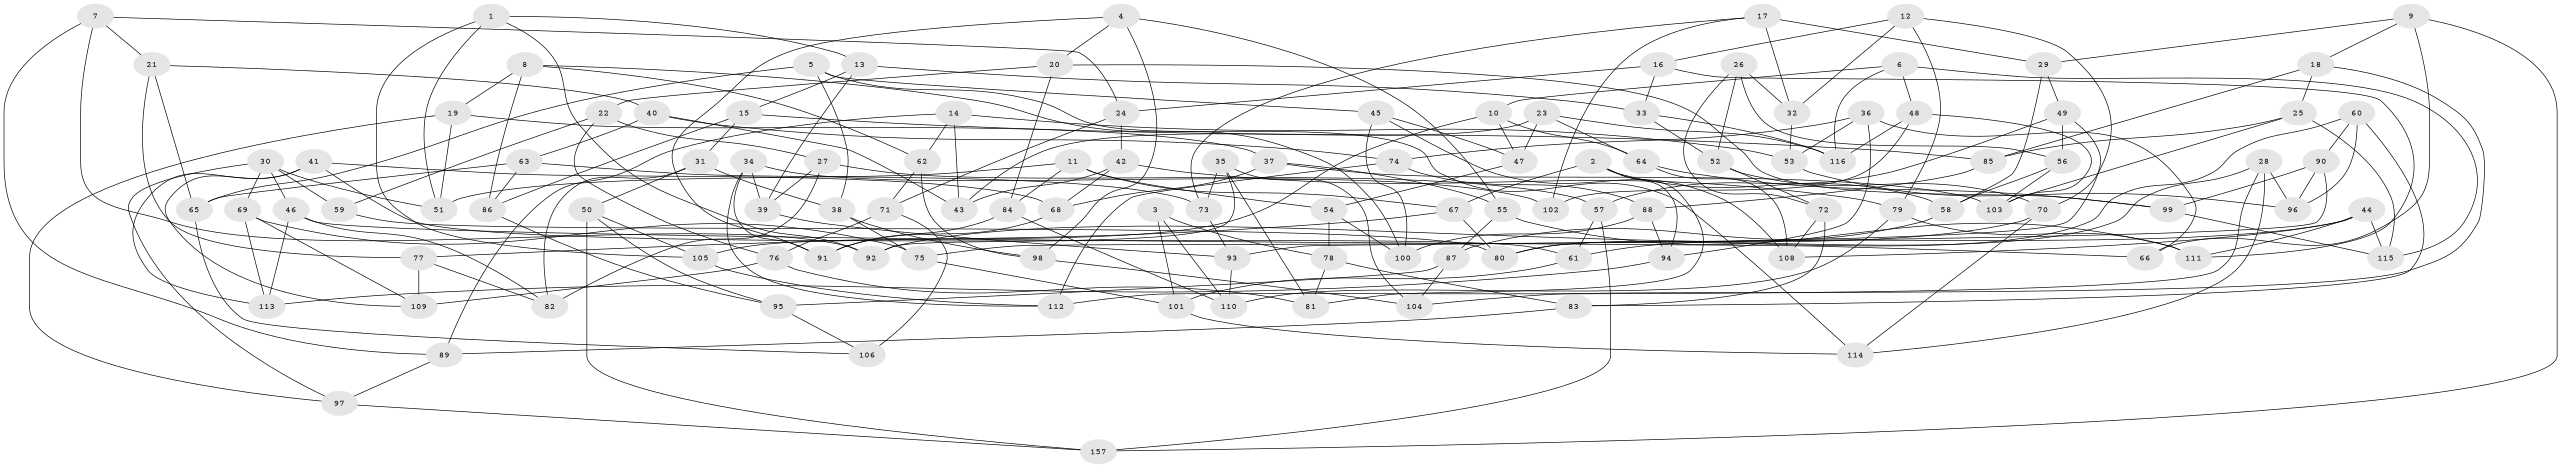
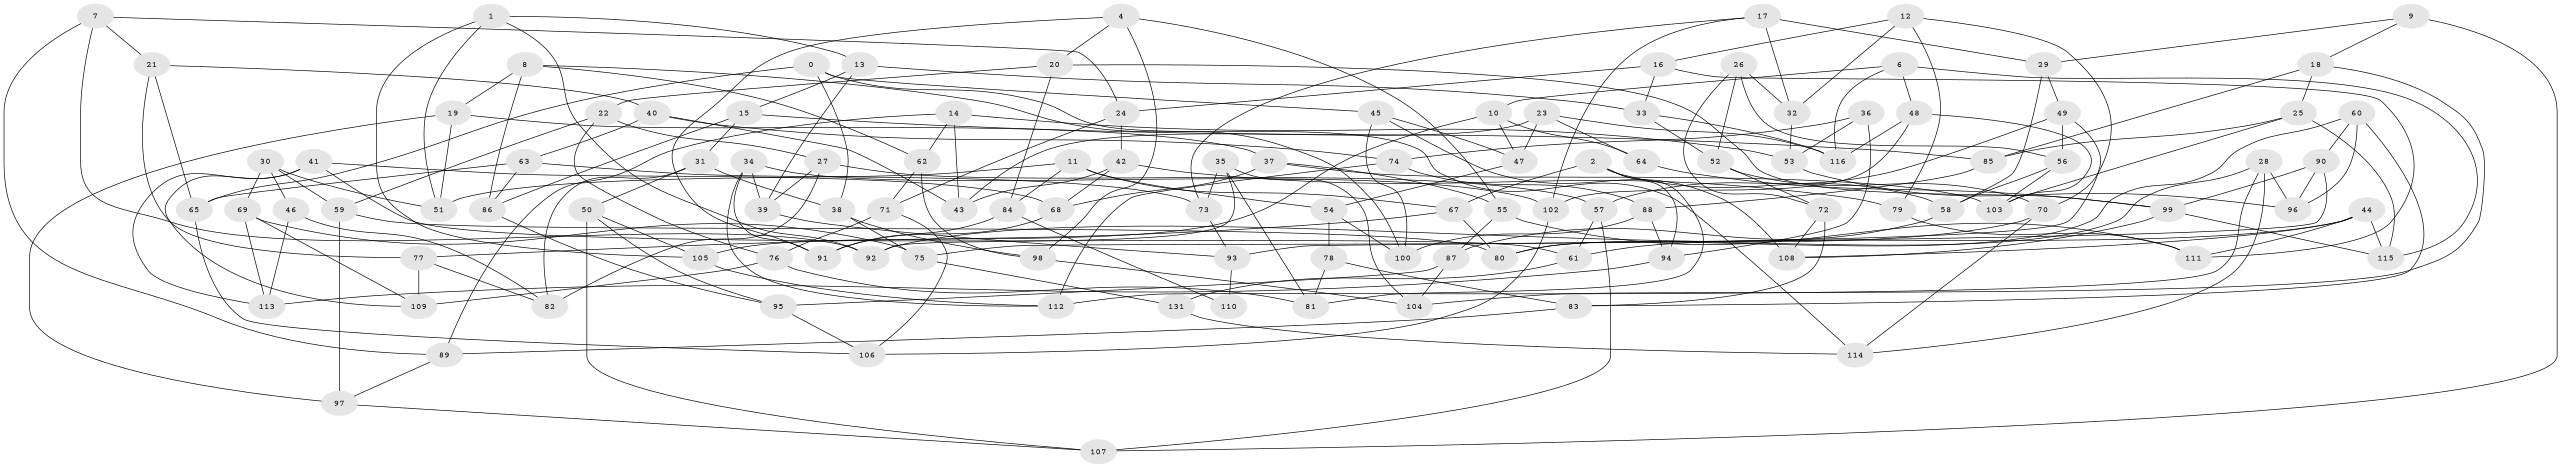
node "5": label "5" -> "0"
edge "64" -- "108": now "99" -- "108"
node "3": removed
node "66": removed
edge "30" -- "97": now "59" -- "97"
edge "79" -- "110": removed
node "101": label "101" -> "131"
edge "102" -- "106": added
node "157": label "157" -> "107"
